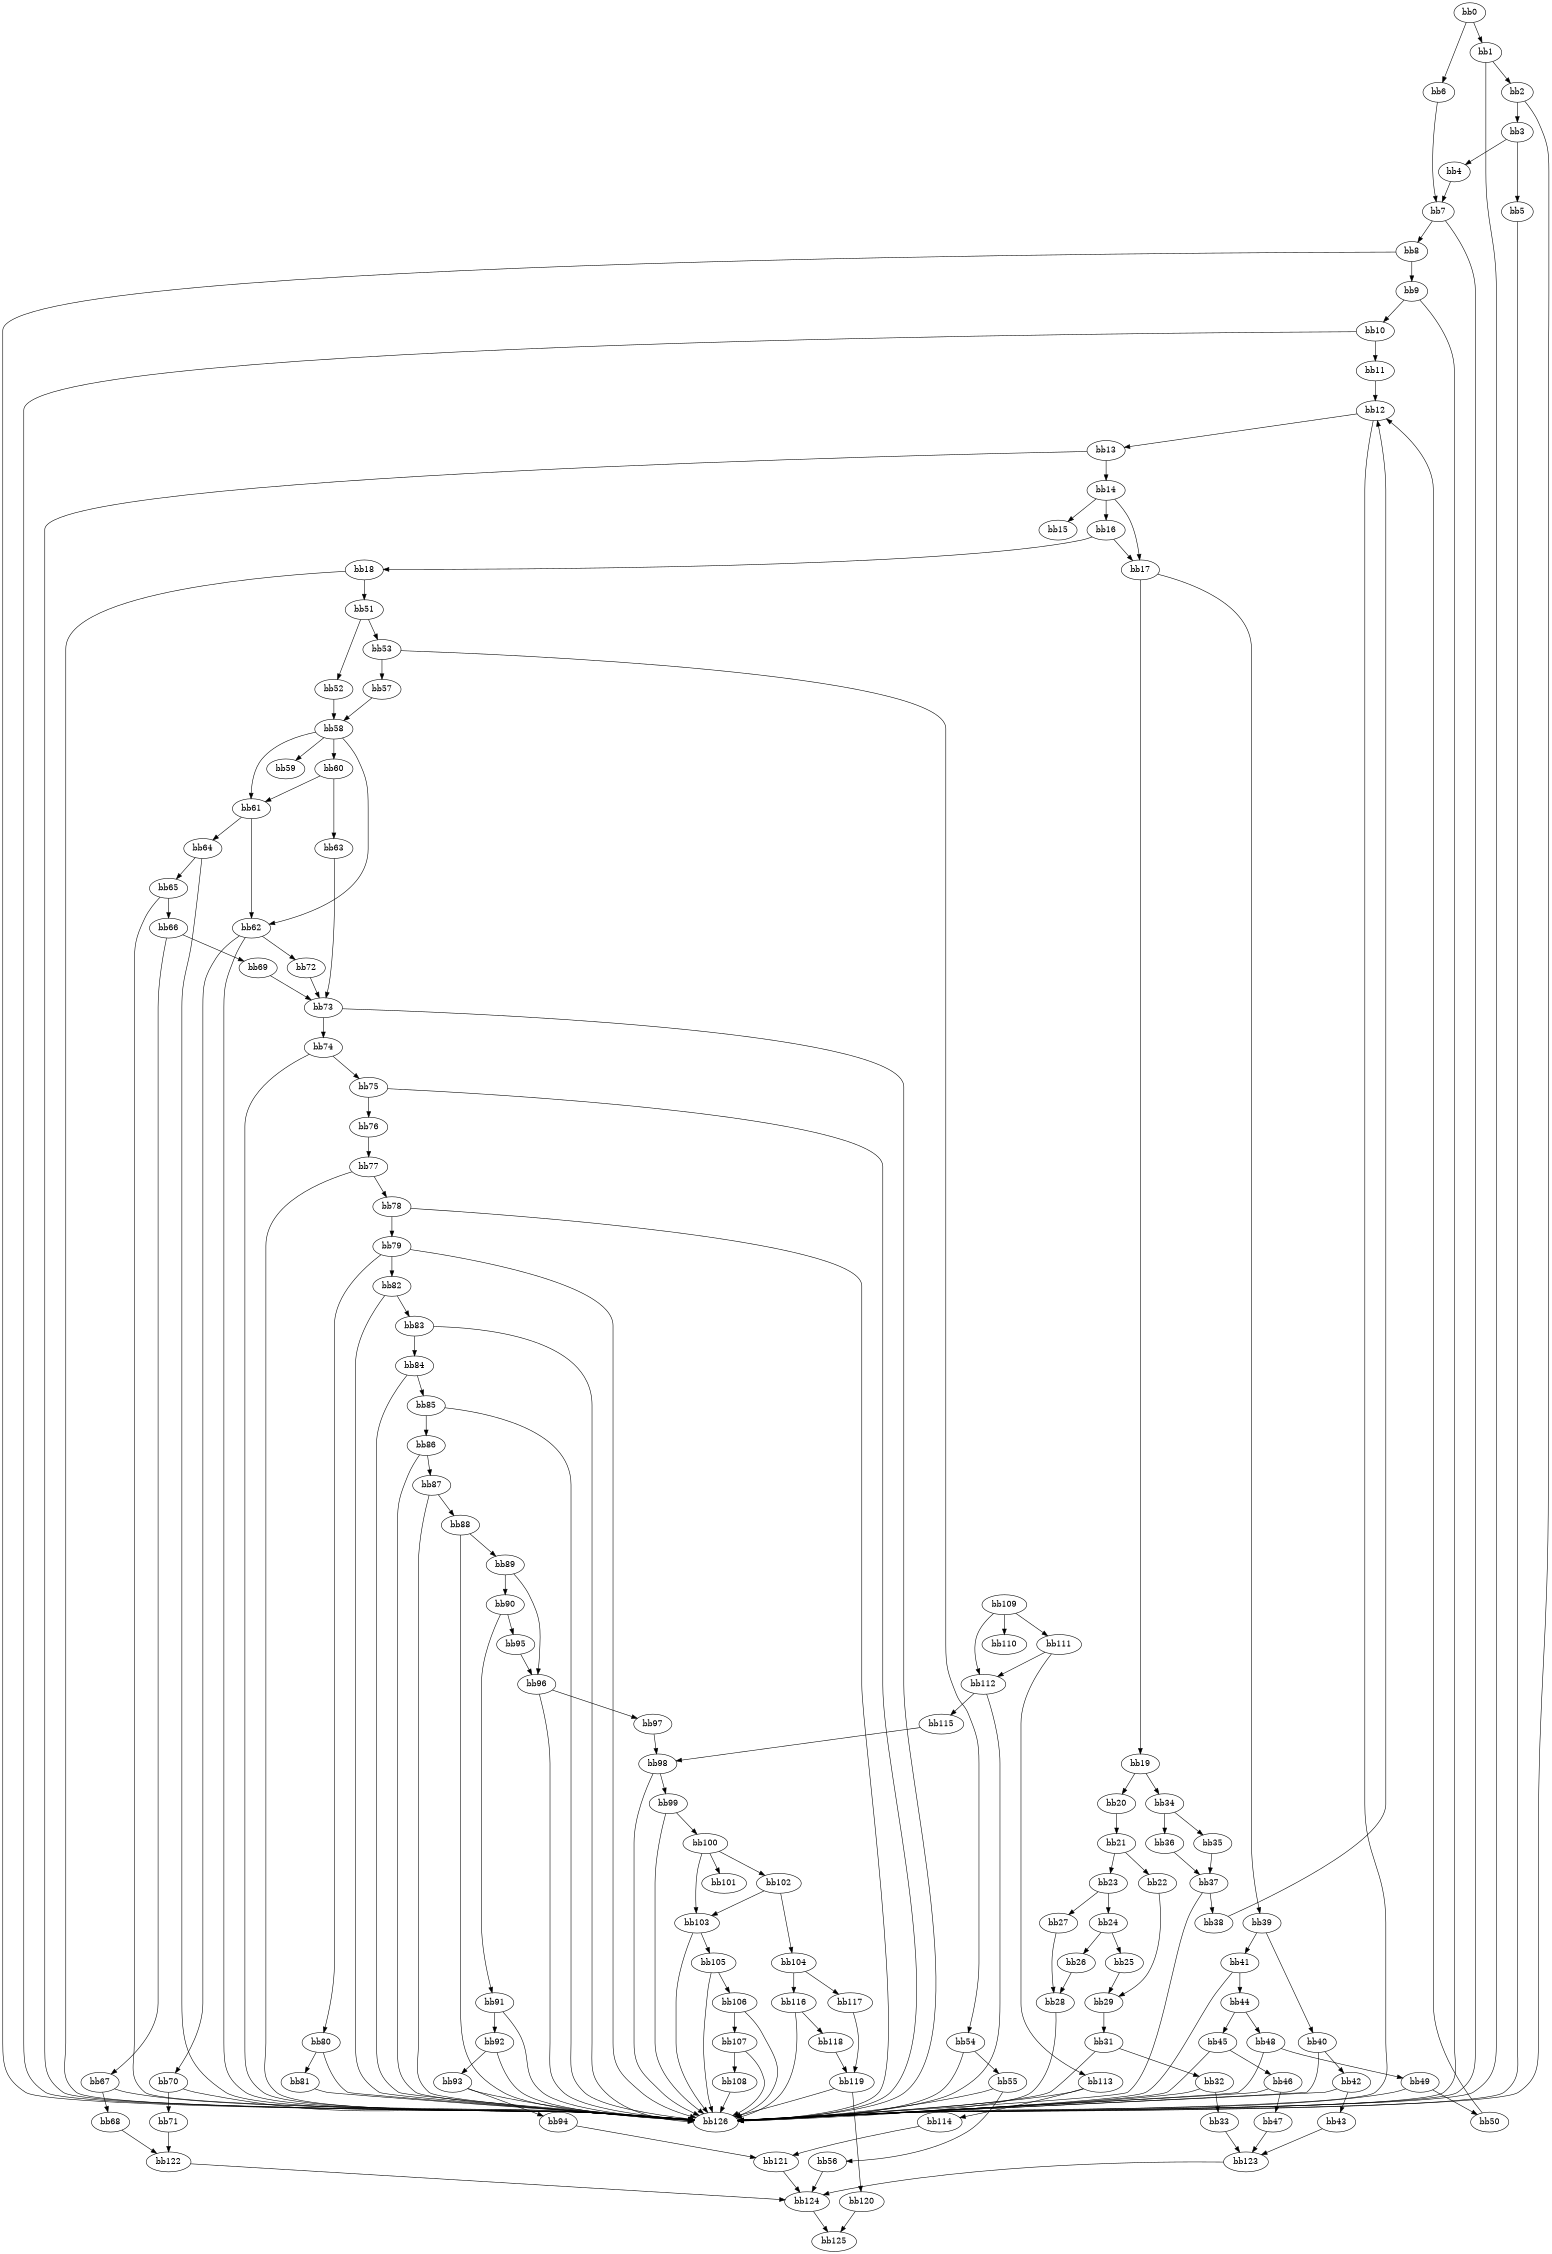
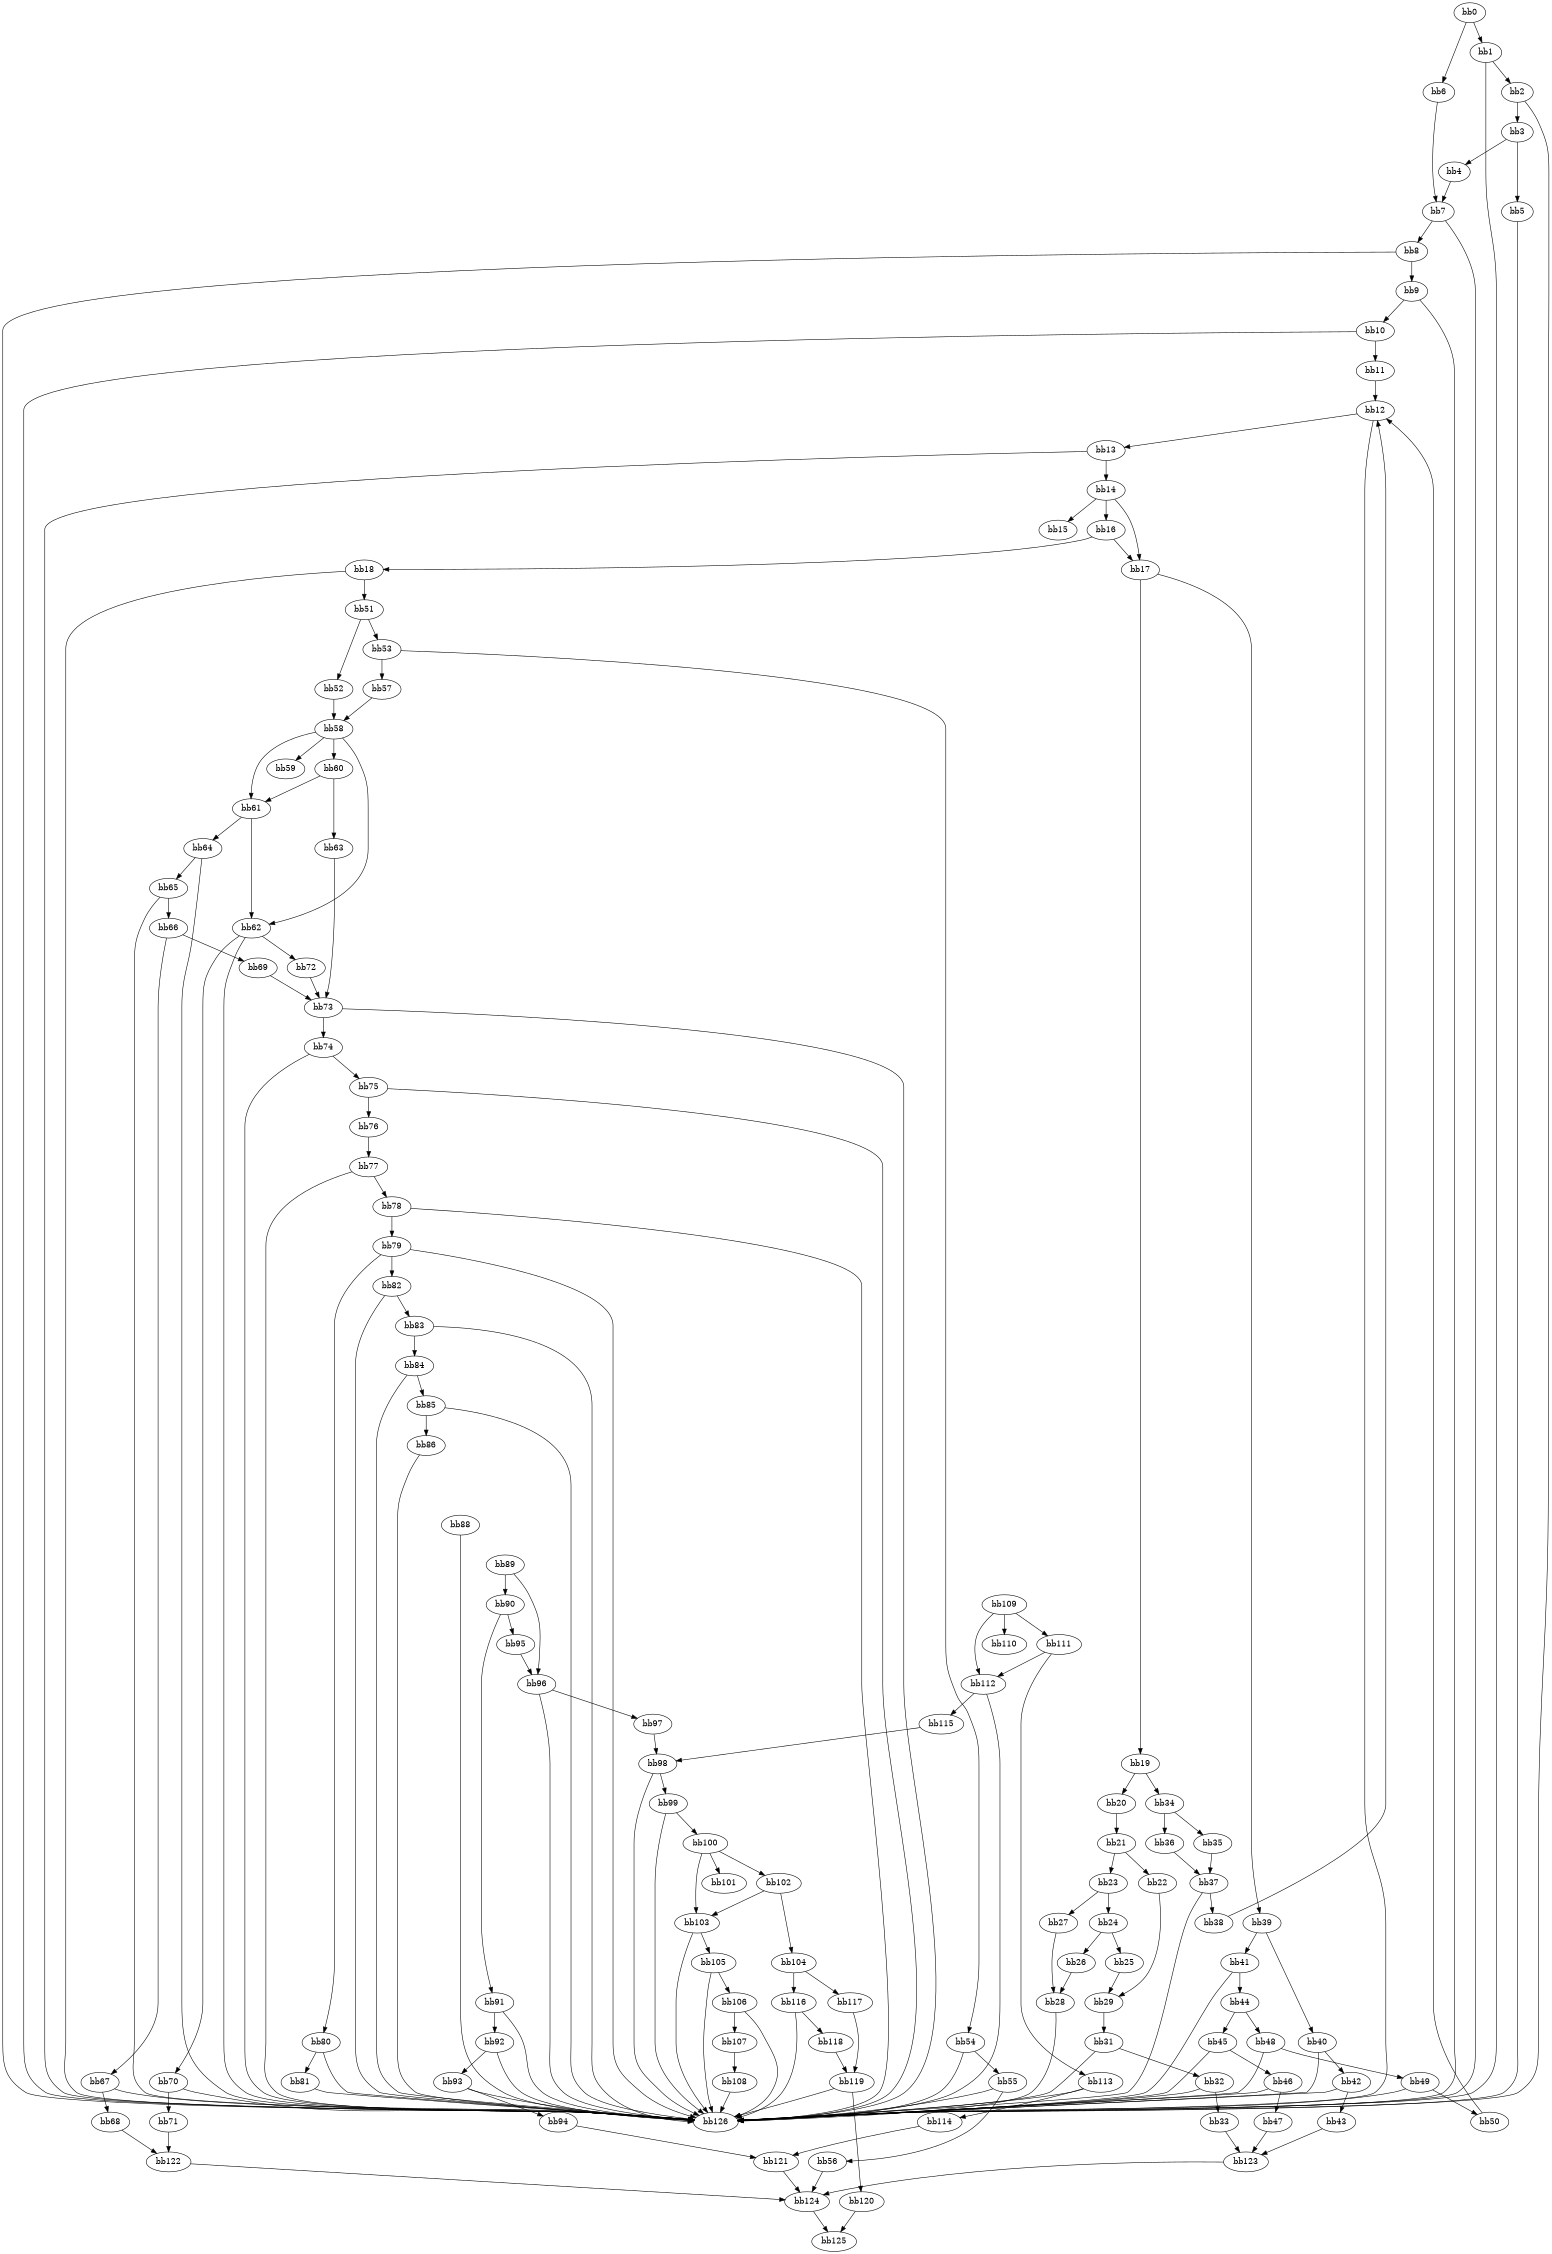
node "bb87": removed
edge "bb88" -> "bb89": removed
edge "bb107" -> "bb126": removed
